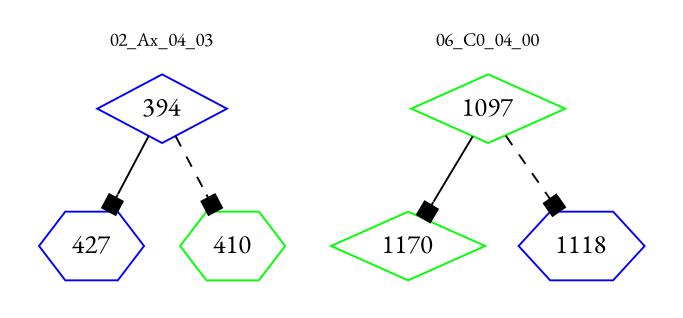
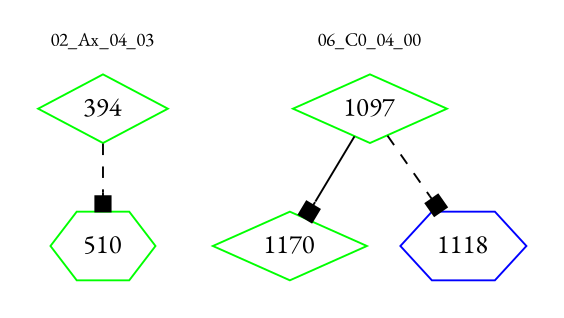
node "394": color blue -> green
node "427": removed
node "410": label "410" -> "510"
